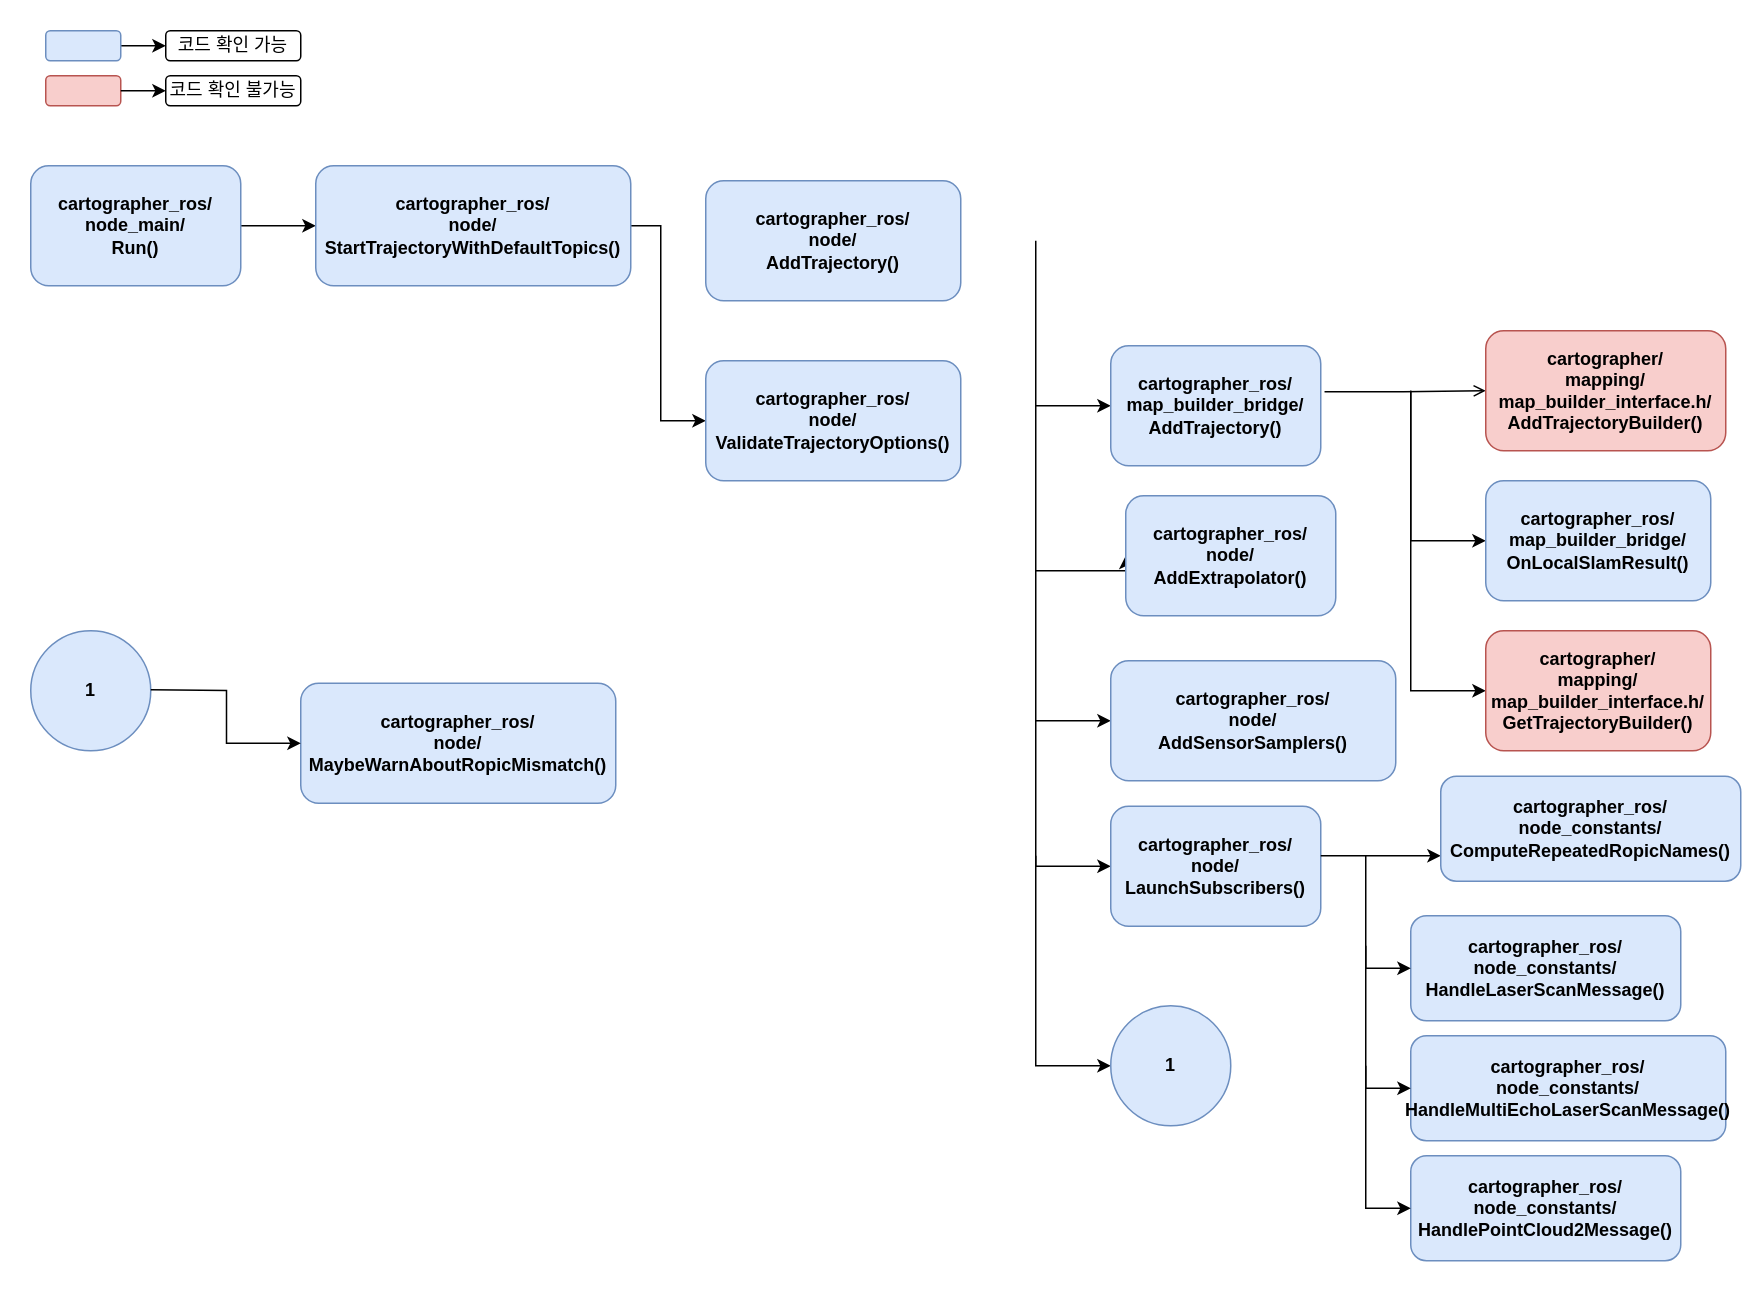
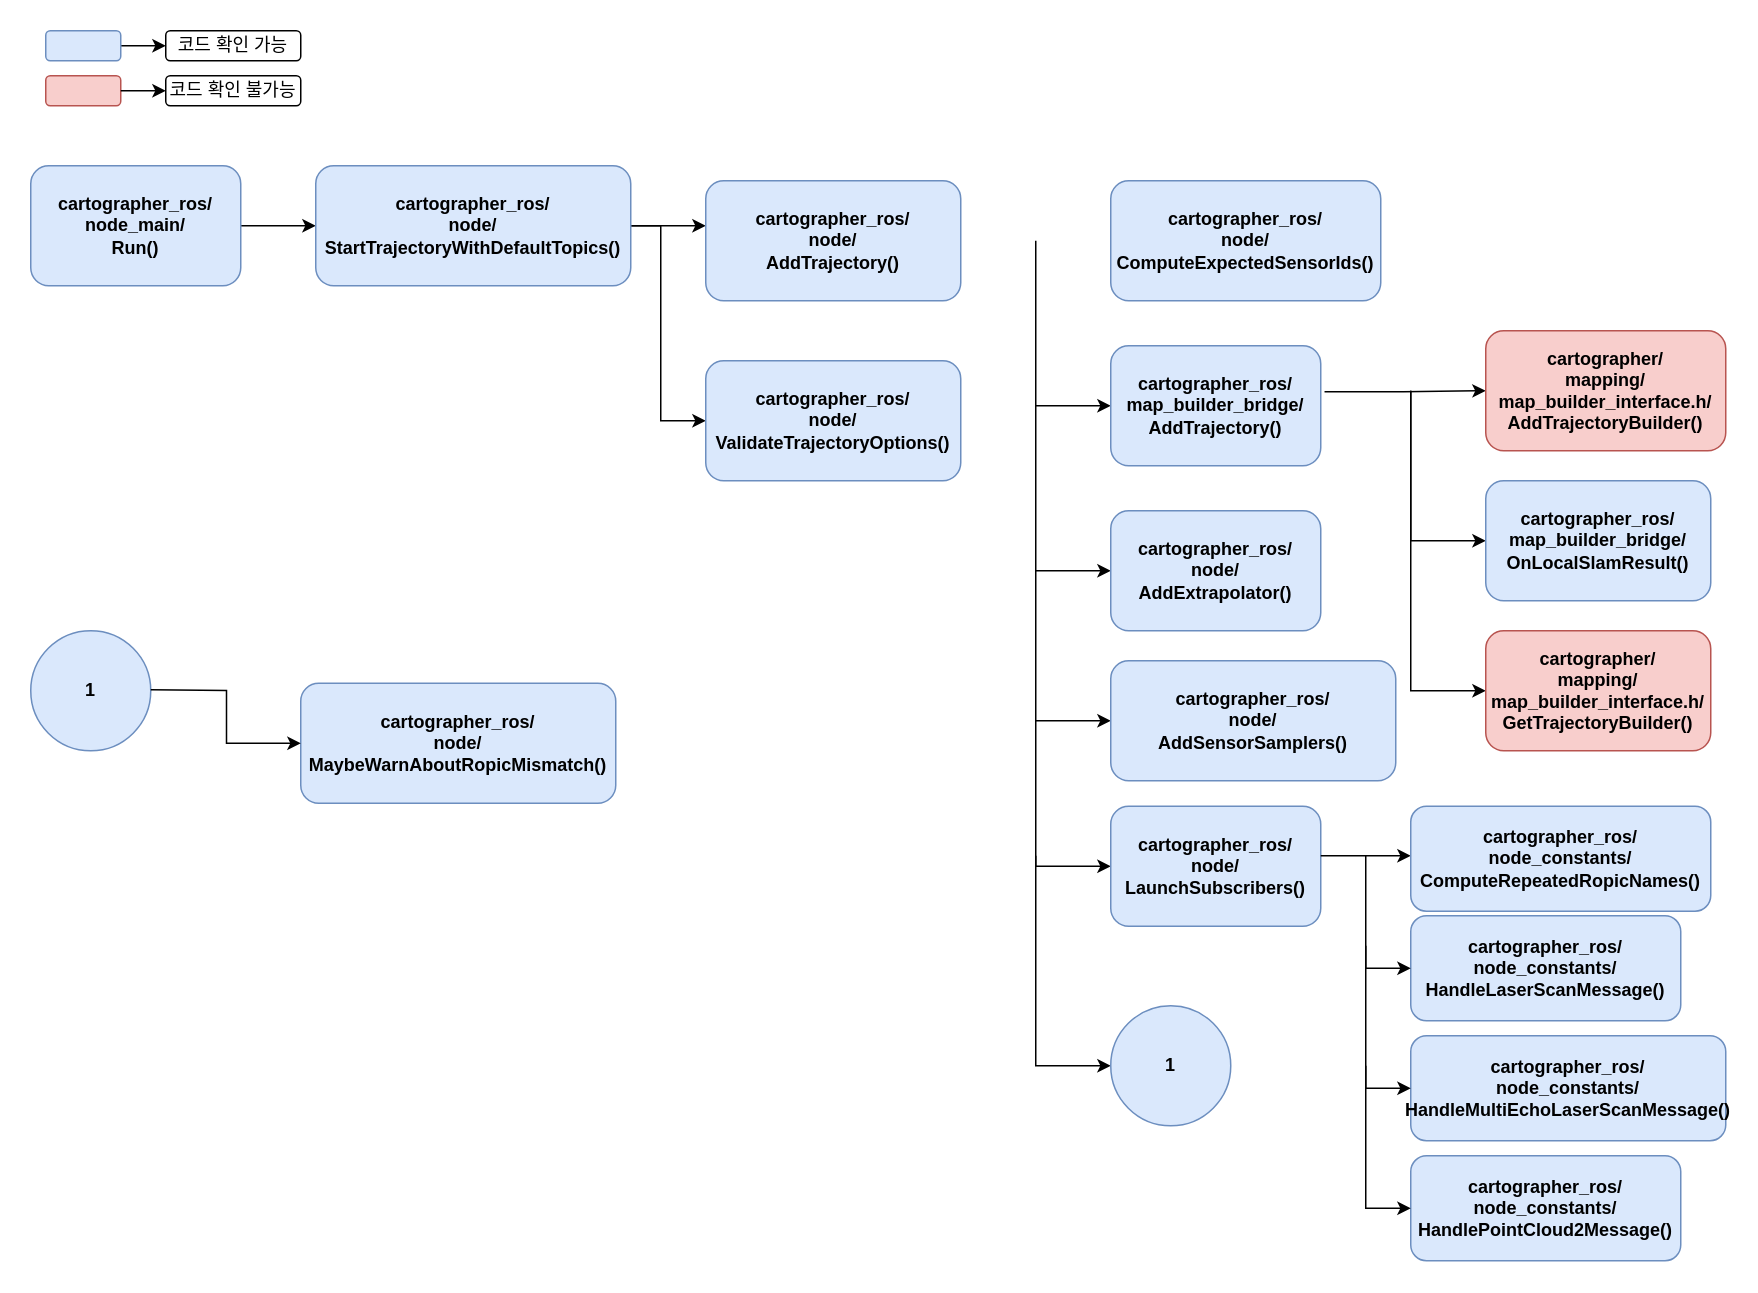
edge "cartographer_ros/ node/ StartTrajectoryWithDefaultTopics()" -> "cartographer_ros/ node/ AddTrajectory()": added
node "cartographer_ros/ node/ ComputeExpectedSensorIds()": added
edge "cartographer_ros/ map_builder_bridge/ AddTrajectory()" -> "cartographer/ mapping/ map_builder_interface.h/ AddTrajectoryBuilder()": arrowhead open -> classic
node "cartographer_ros/ node/ AddExtrapolator()": moved (1231, 556) -> (1216, 571)
node "cartographer_ros/ node_constants/ ComputeRepeatedRopicNames()": moved (1591, 829) -> (1561, 859)
